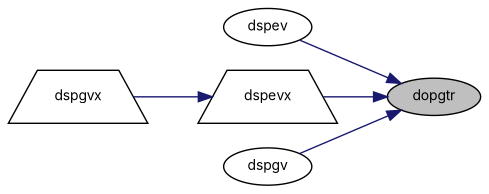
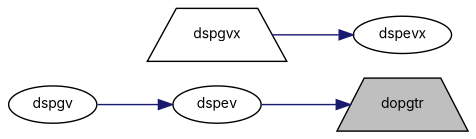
node "dspevx": shape trapezium -> ellipse
edge "dspevx" -> "dopgtr": removed
node "dopgtr": shape ellipse -> trapezium
edge "dspgv" -> "dopgtr": now "dspgv" -> "dspev"
